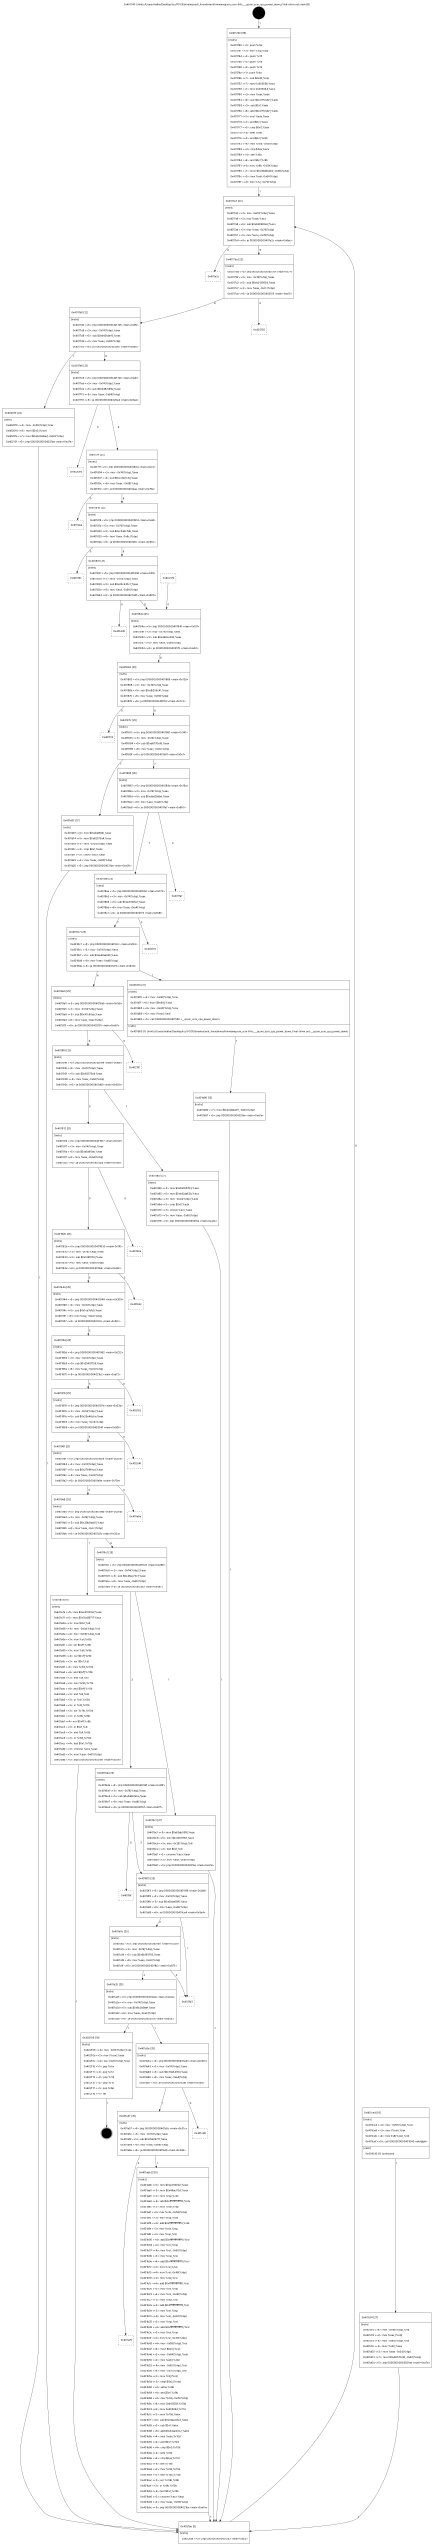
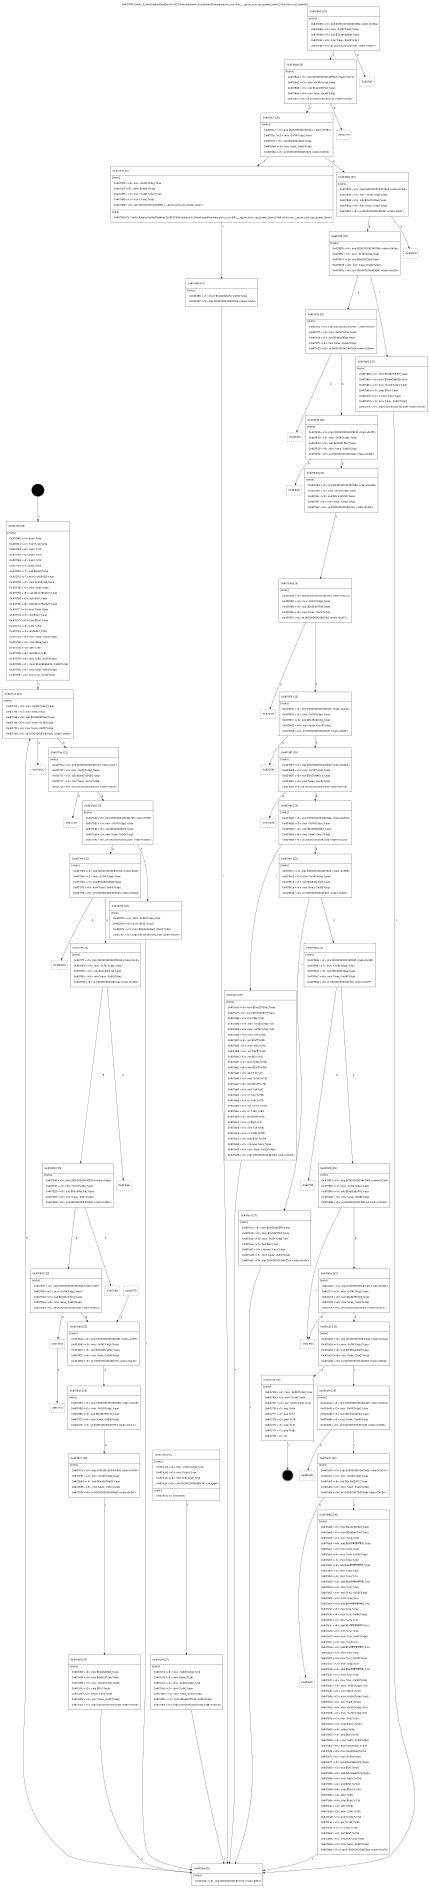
edge "0x401863 [25]" -> "0x401f02": now "0x401d45" -> "0x401f02"
edge "0x40187c [25]" -> "0x401895 [25]": removed, label "7"
